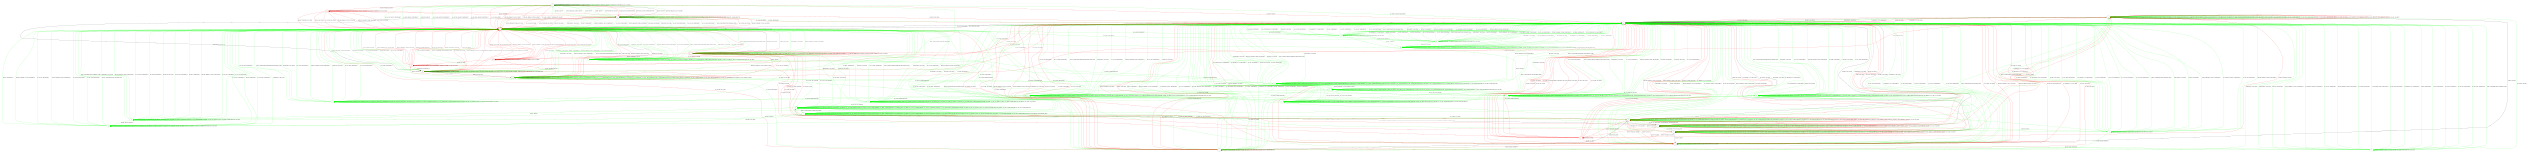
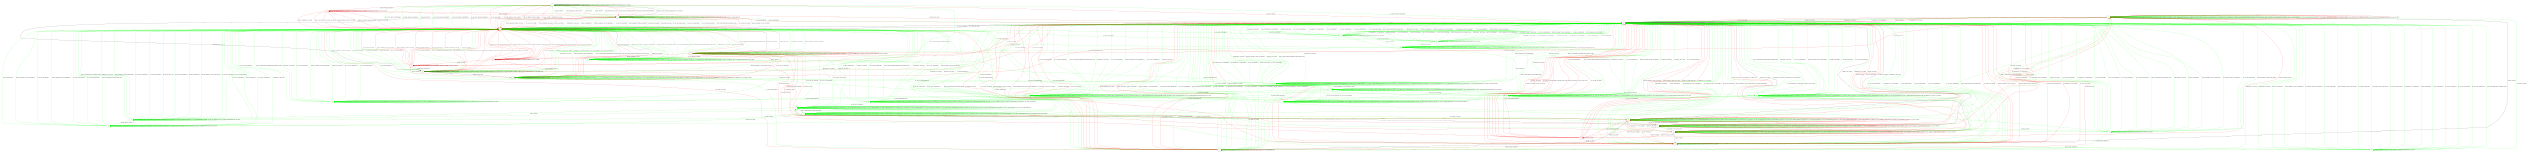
edge "cc" -> "f": reversed
edge "t" -> "i": now "dd" -> "i"
